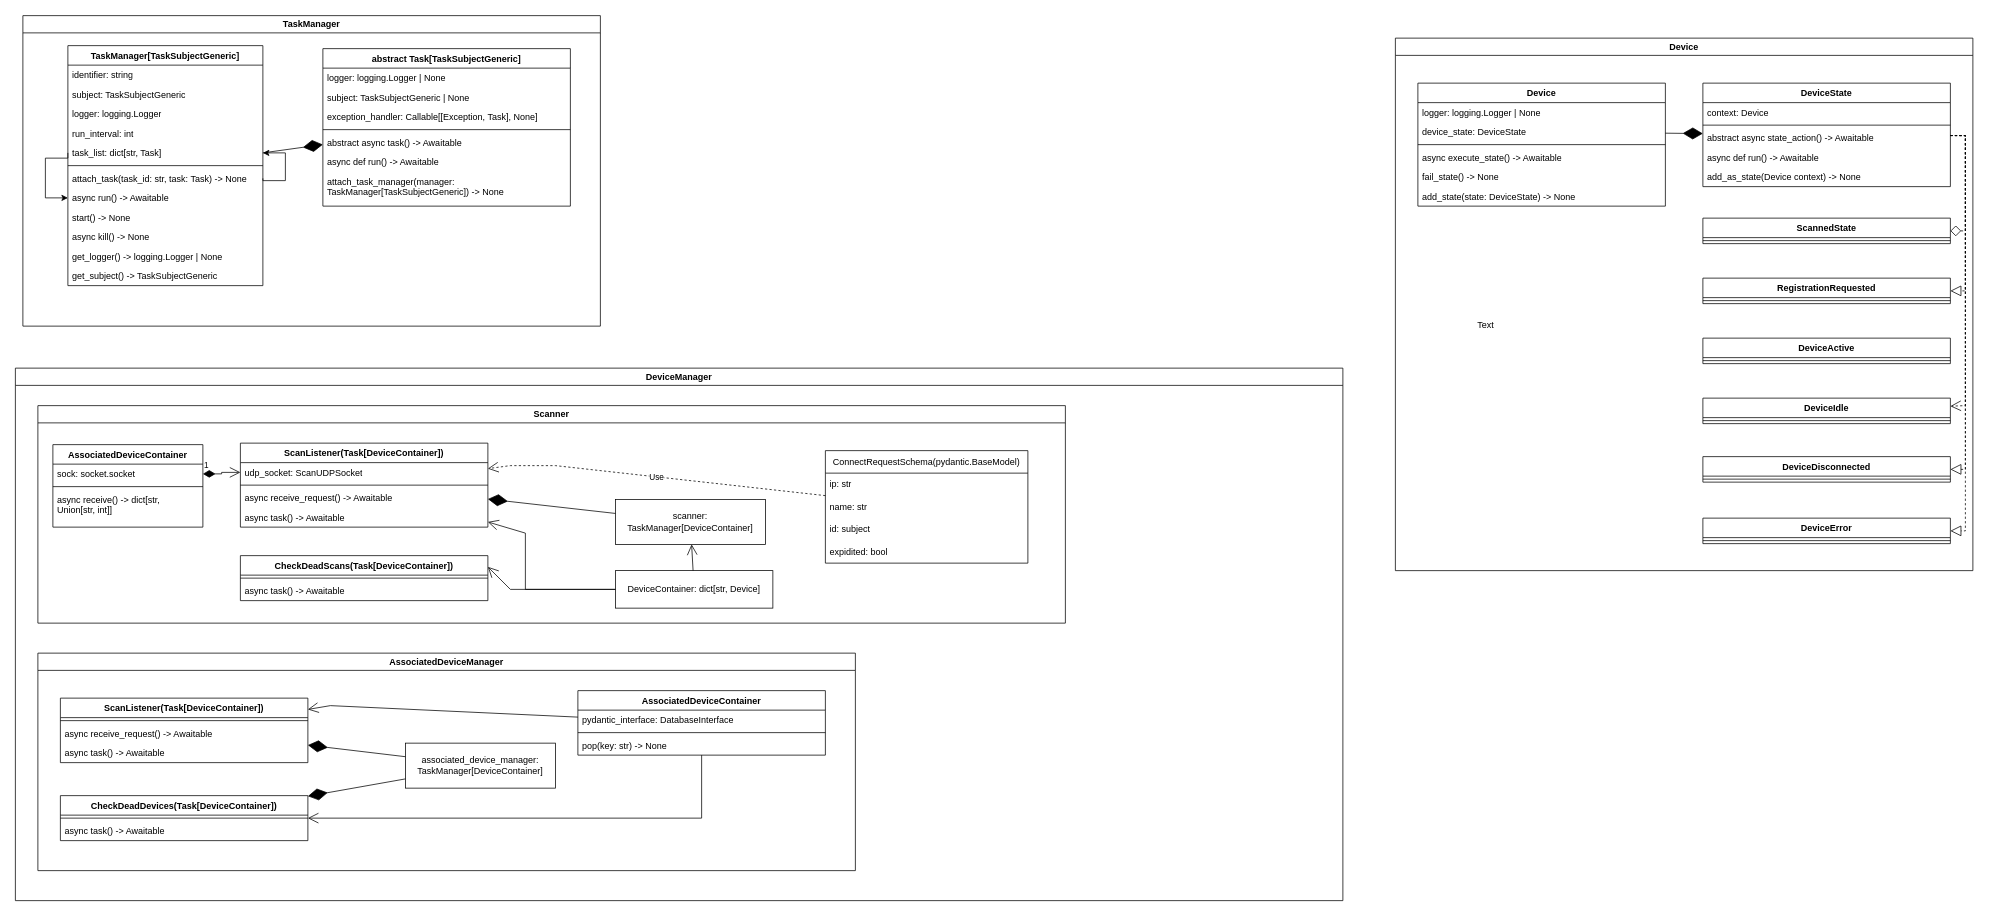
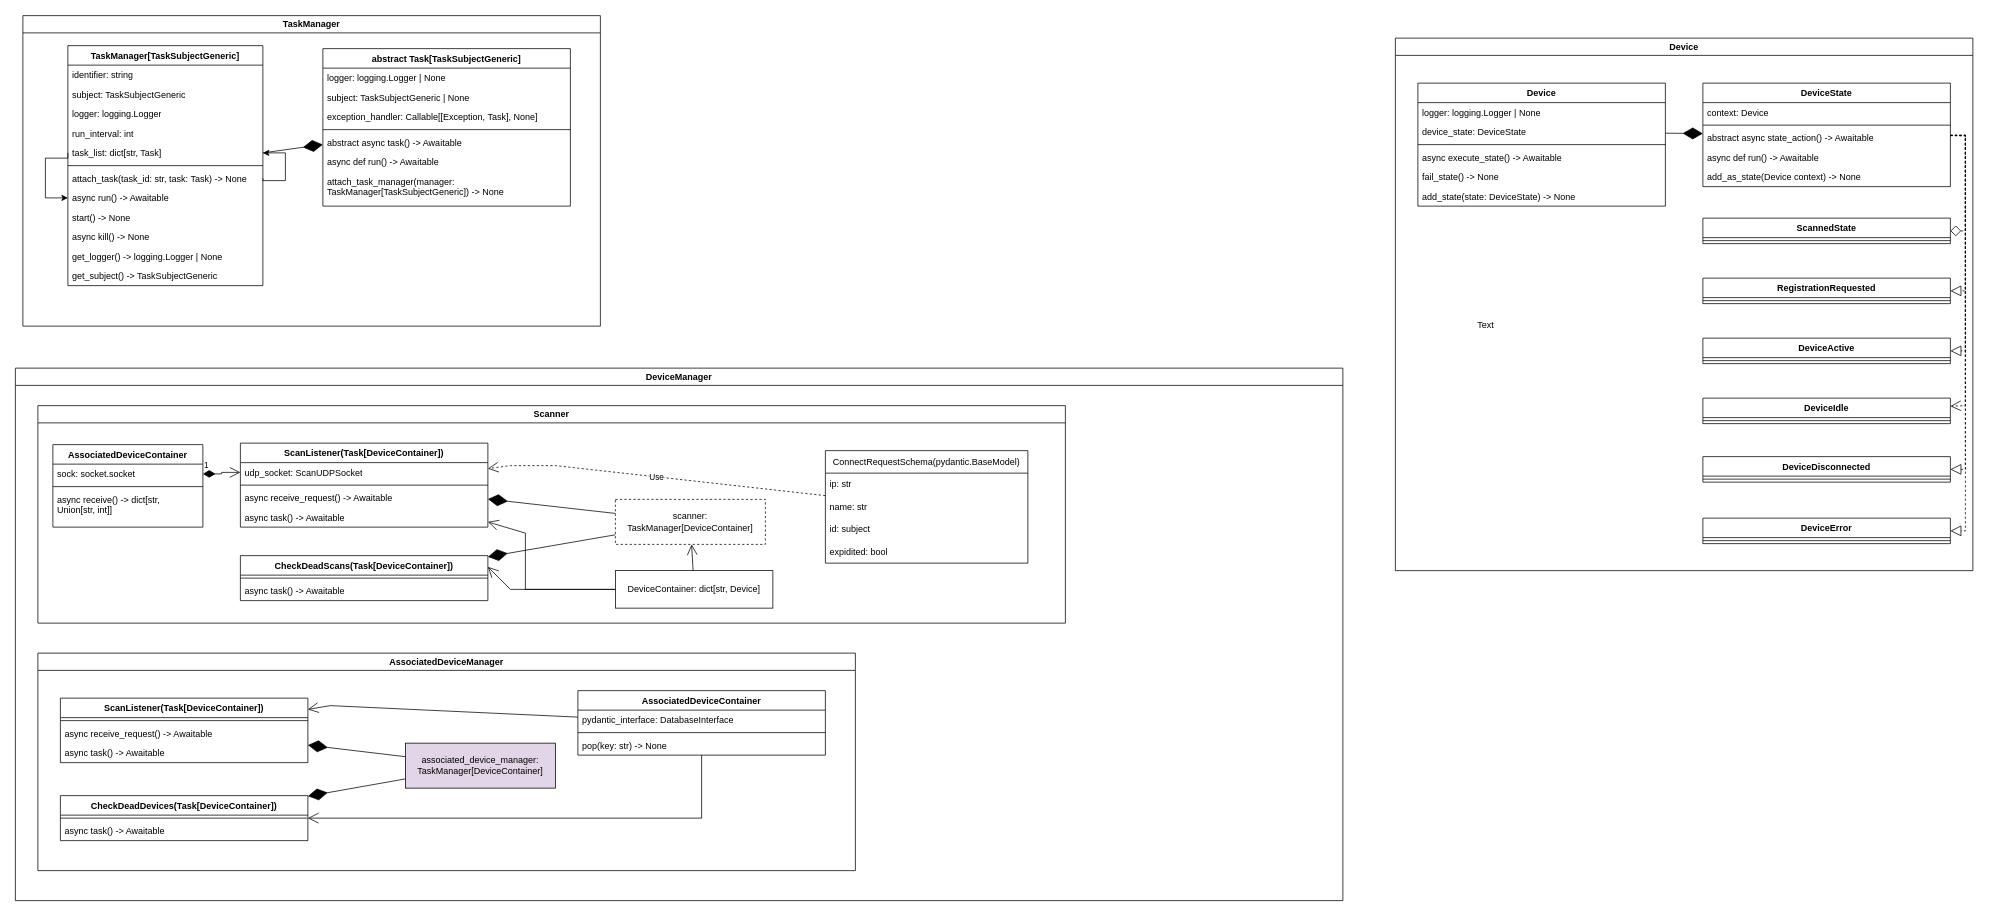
edge "DeviceState" -> "DeviceActive": added
node "scanner: TaskManager[DeviceContainer]": style solid -> dashed
edge "scanner: TaskManager[DeviceContainer]" -> "CheckDeadScans(Task[DeviceContainer])": added
node "associated_device_manager: TaskManager[DeviceContainer]": fillcolor #ffffff -> #e1d5e7
